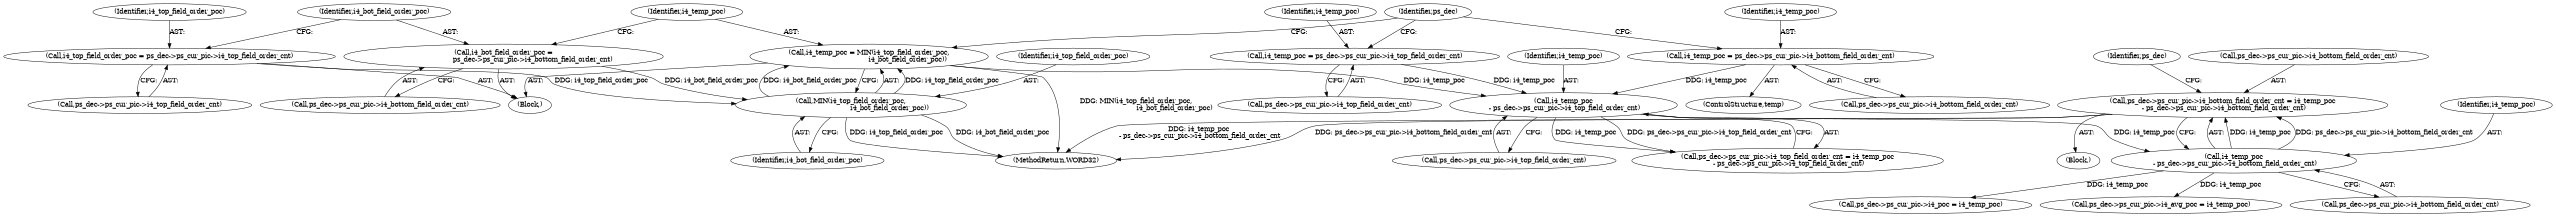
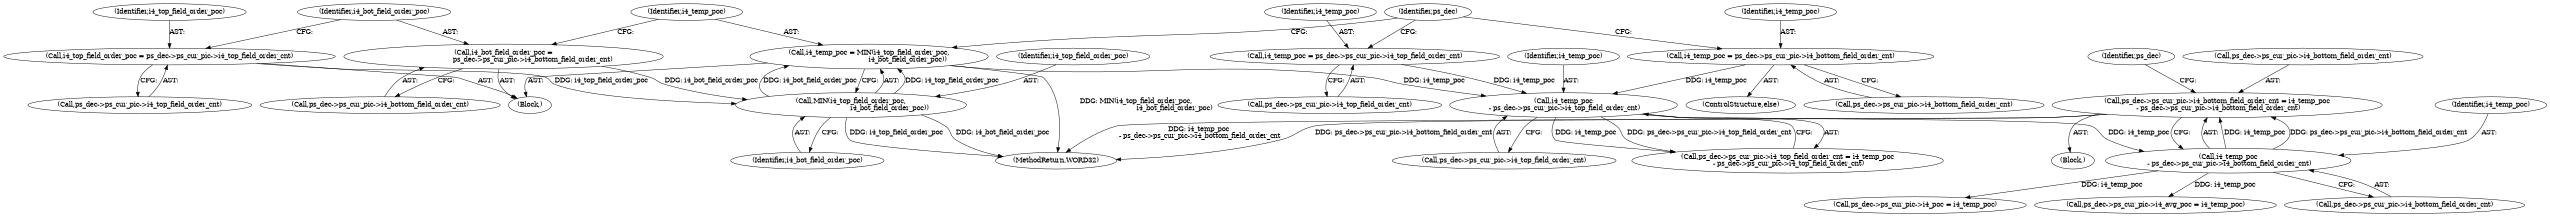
node "(ControlStructure,temp)": label "(ControlStructure,temp)" -> "(ControlStructure,else)"
